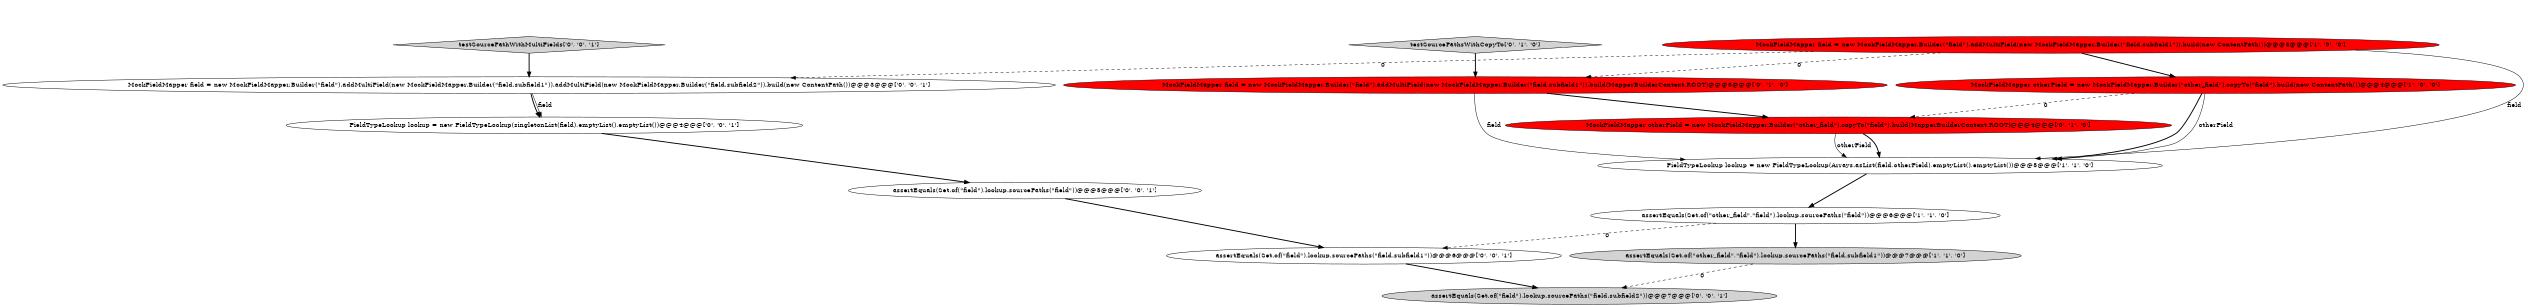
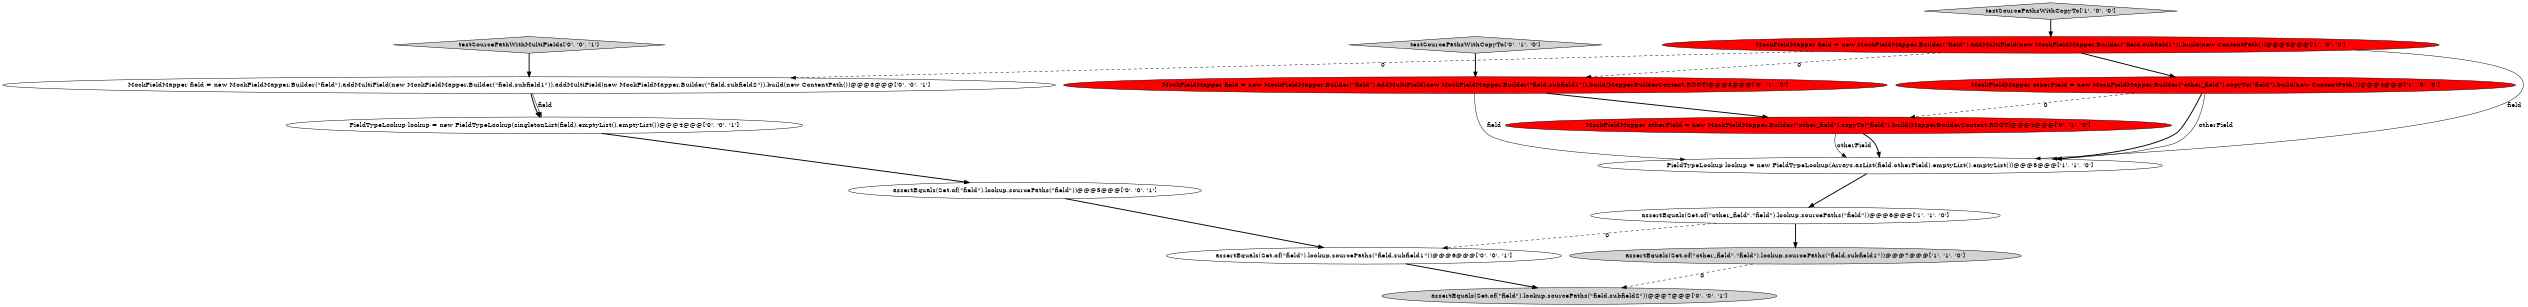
node "testSourcePathsWithCopyTo['1', '0', '0']": added
